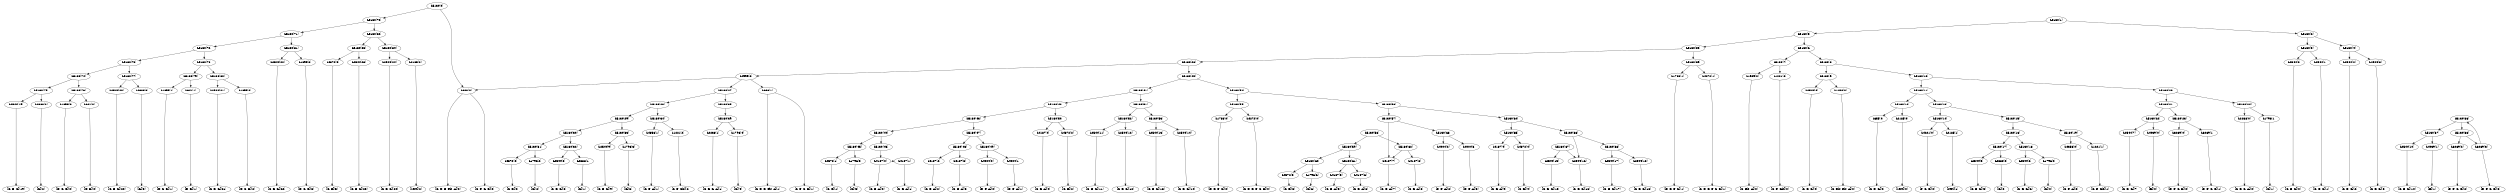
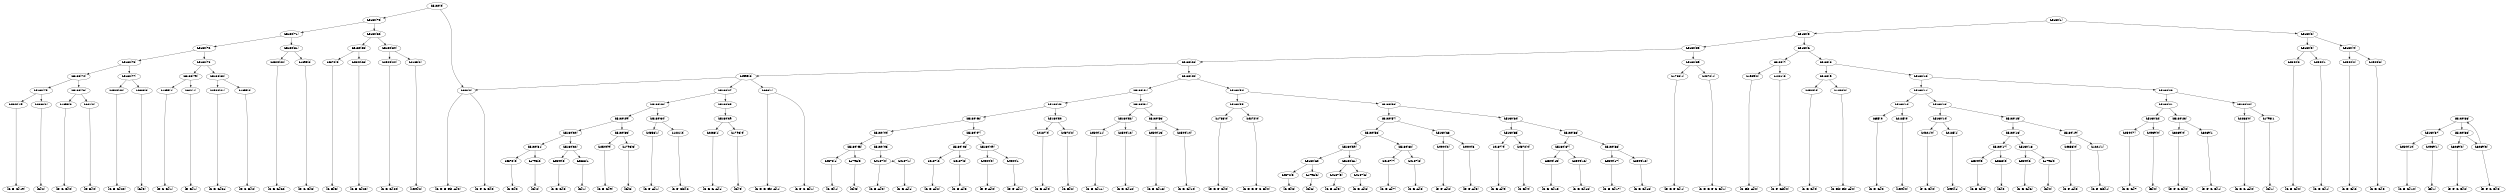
edge "L5130(57)" -> "L4187(7)": now "L5130(57)" -> "L5130(58)"
edge "L5130(66)" -> "L2544(16)": now "L5130(66)" -> "L5130(67)"
